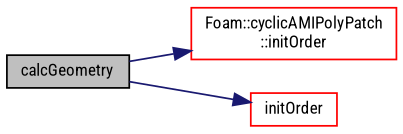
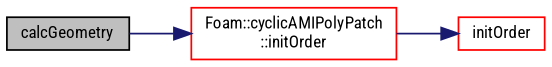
edge "calcGeometry" -> "initOrder": now "Foam::cyclicAMIPolyPatch ::initOrder" -> "initOrder"
